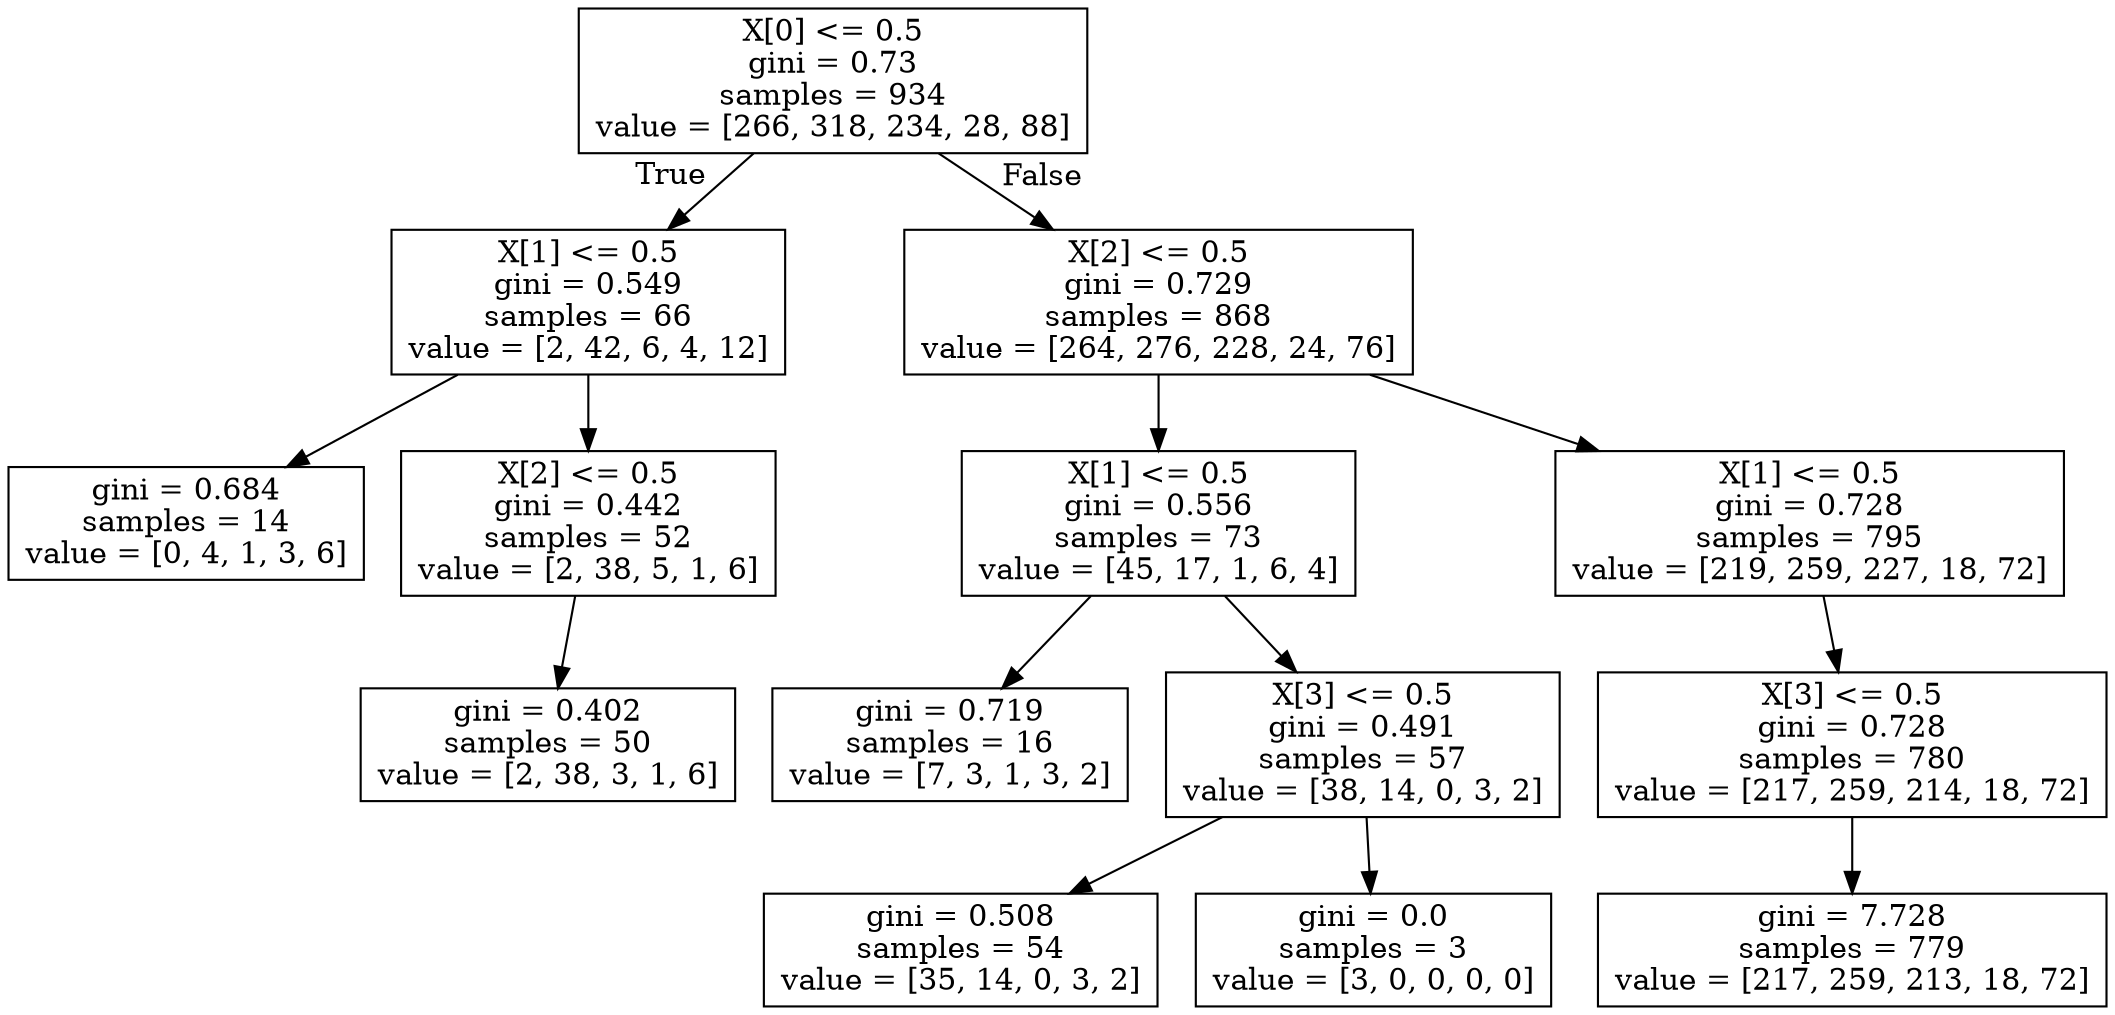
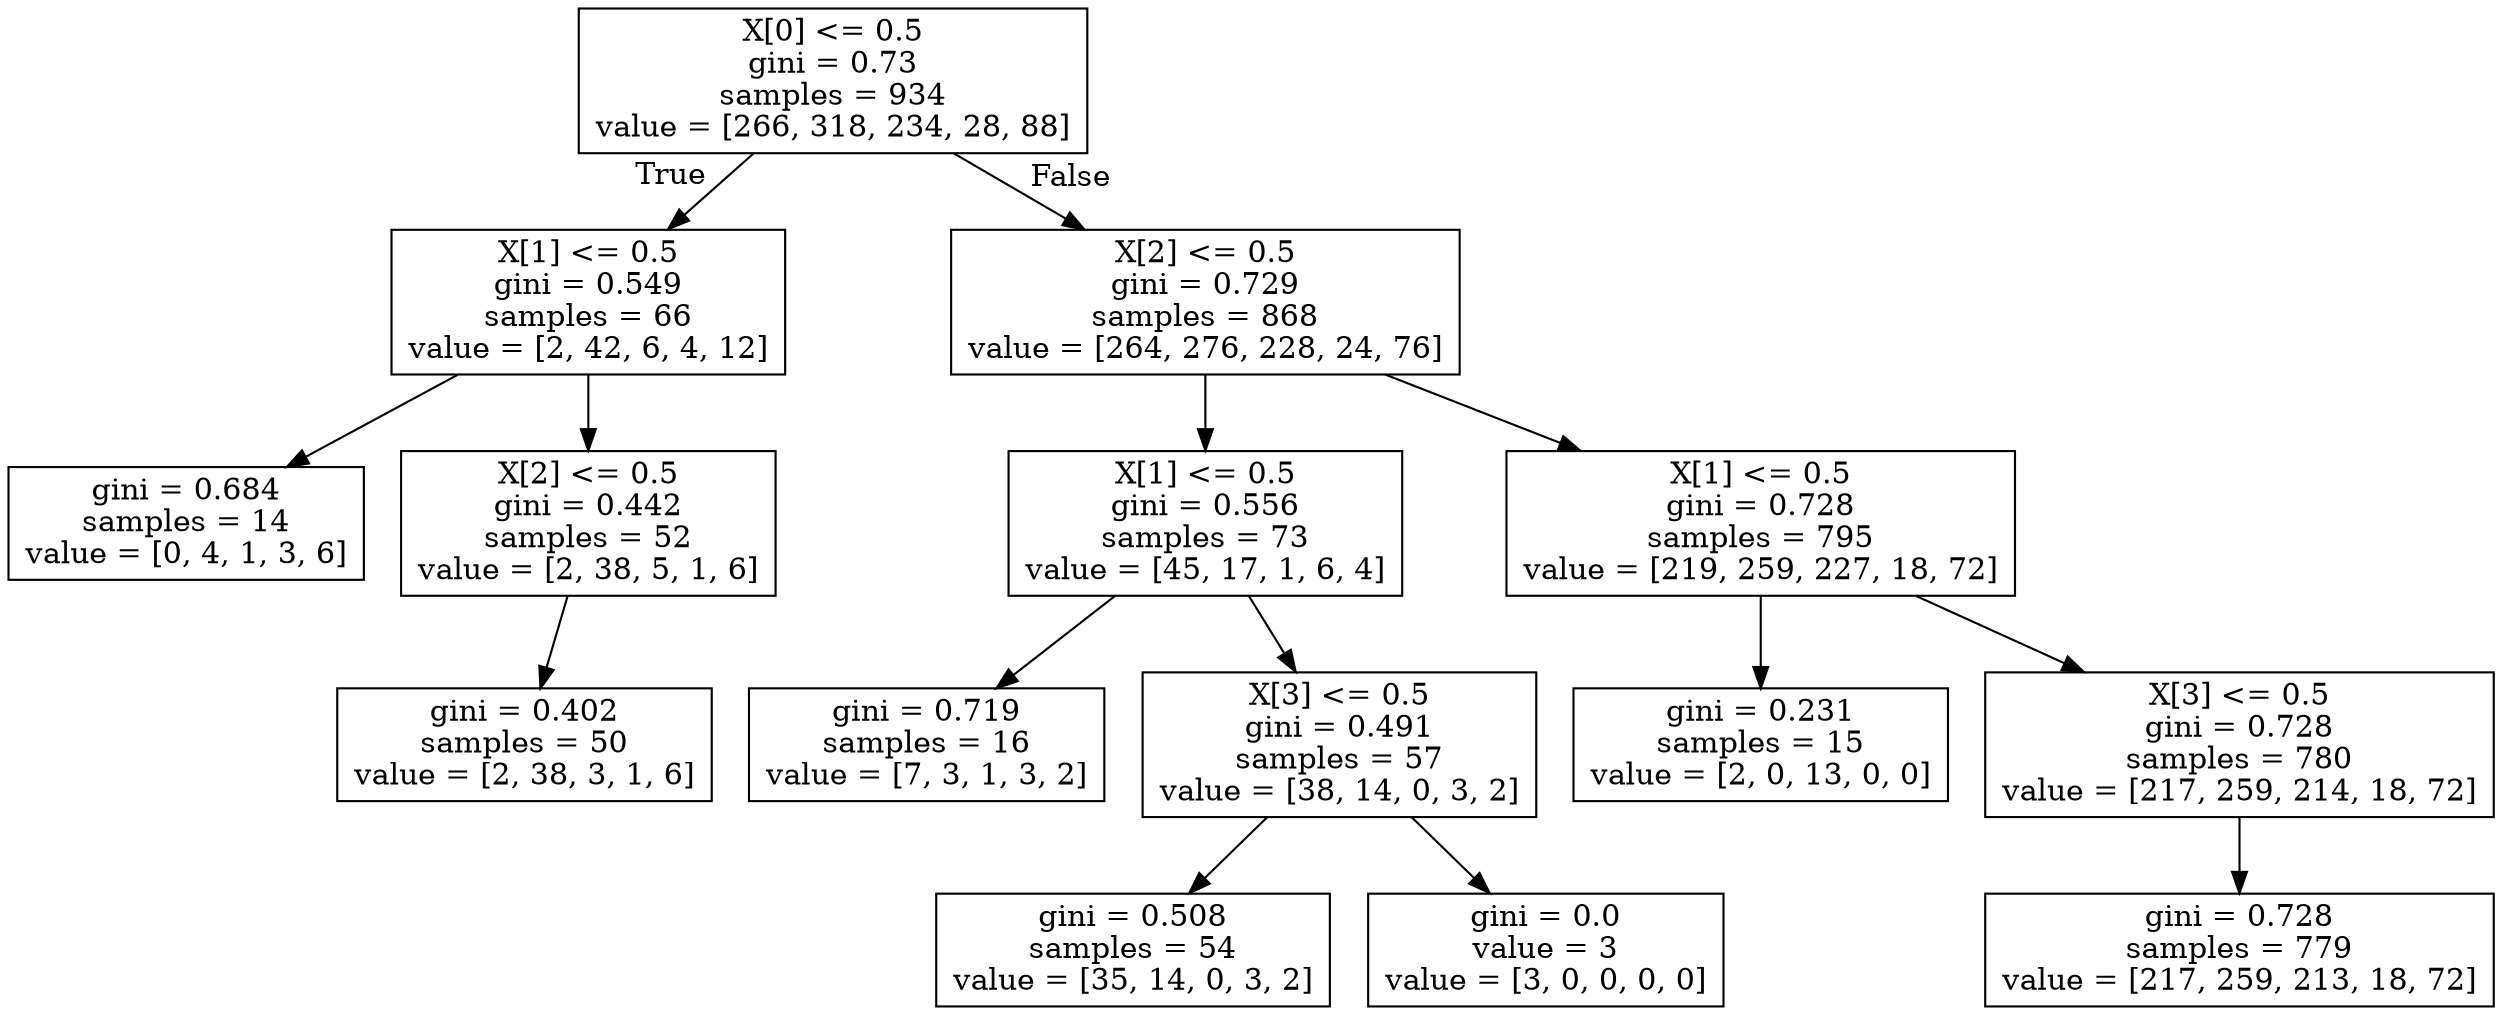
node "gini = 0.231 samples = 15 value = [2, 0, 13, 0, 0]": added
node "gini = 0.0 samples = 3 value = [3, 0, 0, 0, 0]": label "gini = 0.0 samples = 3 value = [3, 0, 0, 0, 0]" -> "gini = 0.0 value = 3 value = [3, 0, 0, 0, 0]"
node "gini = 7.728 samples = 779 value = [217, 259, 213, 18, 72]": label "gini = 7.728 samples = 779 value = [217, 259, 213, 18, 72]" -> "gini = 0.728 samples = 779 value = [217, 259, 213, 18, 72]"
